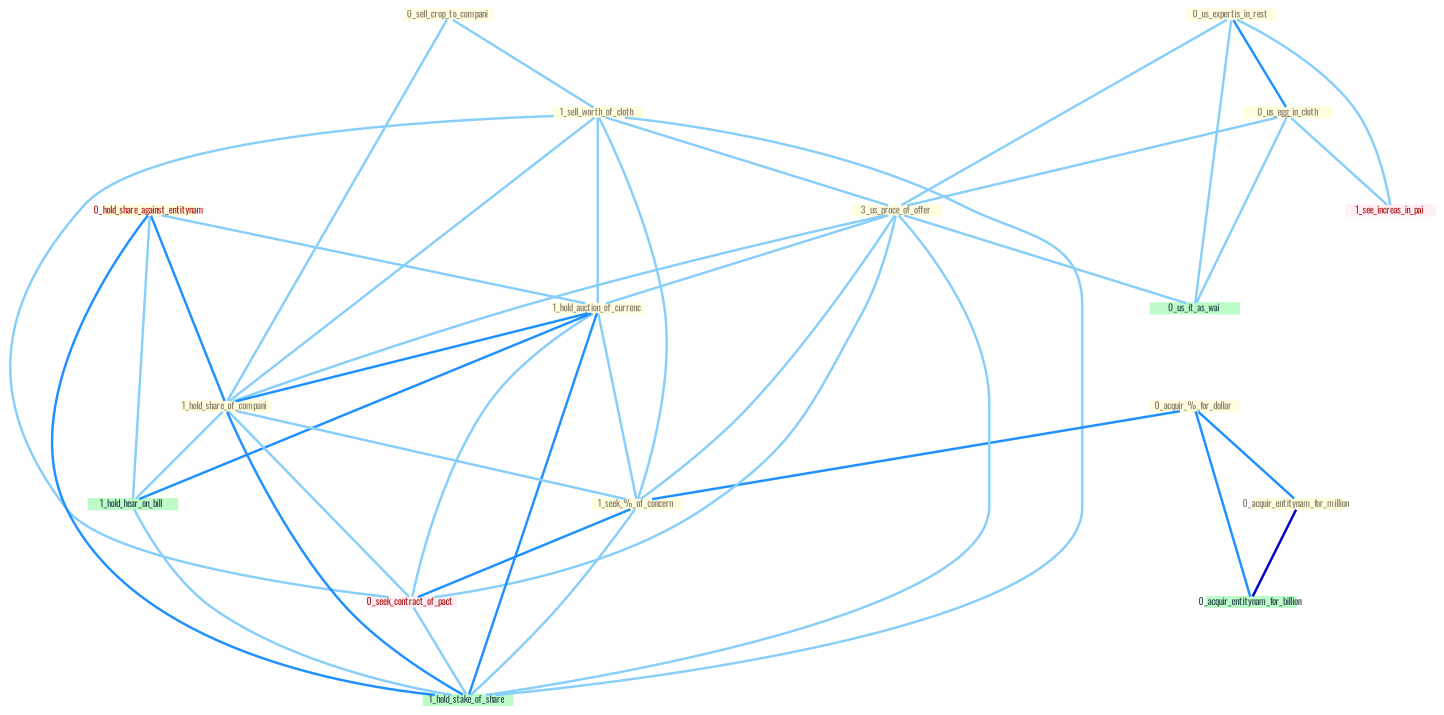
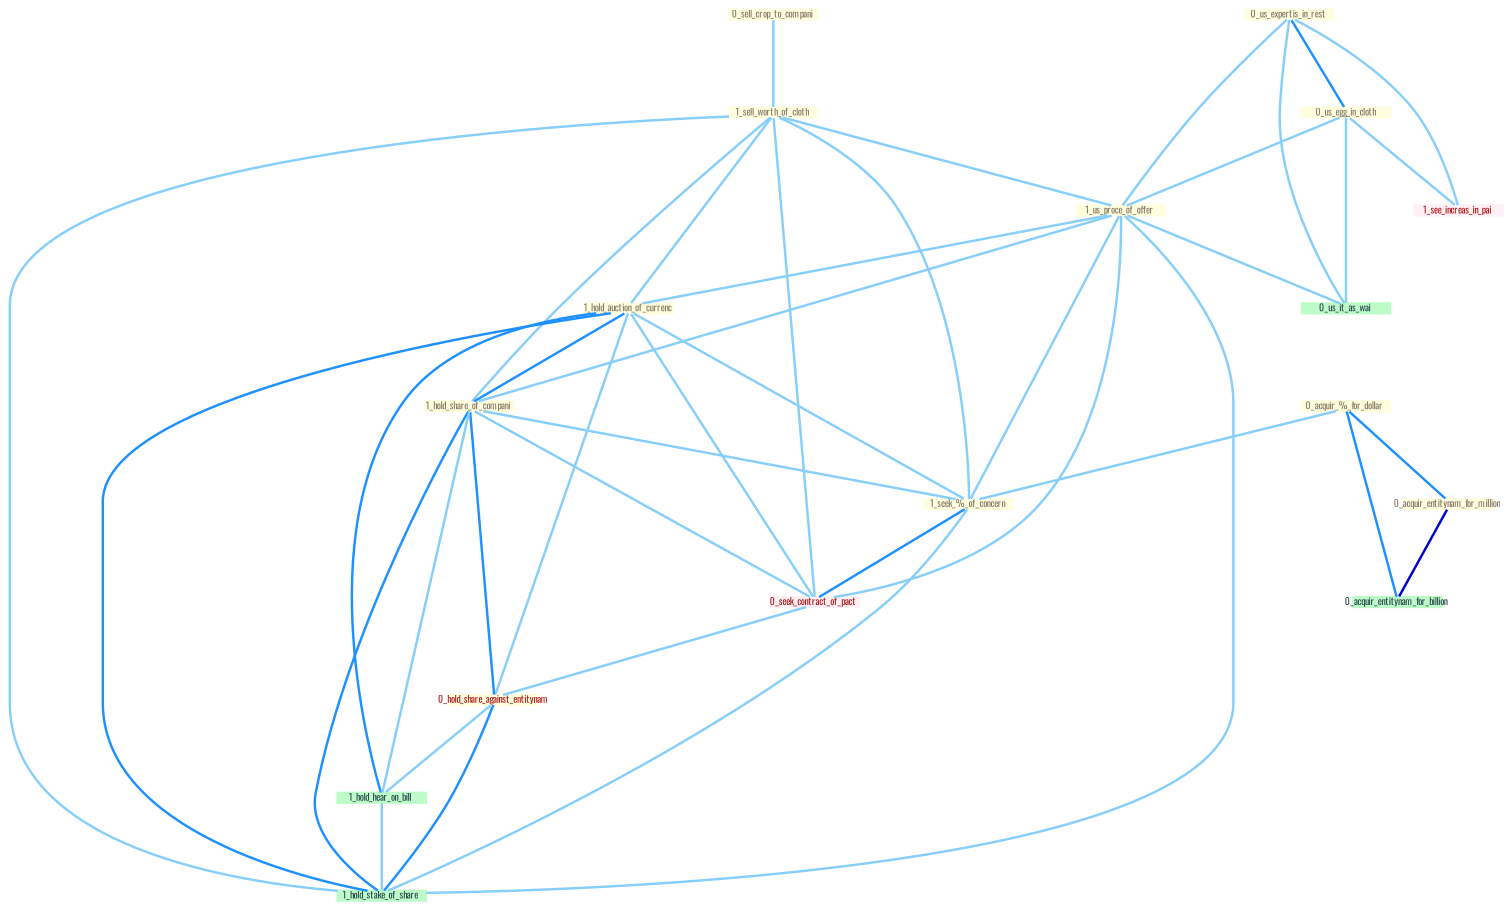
edge "0_sell_crop_to_compani" -- "1_hold_share_of_compani": removed
node "3_us_proce_of_offer": label "3_us_proce_of_offer" -> "1_us_proce_of_offer"
edge "0_acquir_%_for_dollar" -- "1_seek_%_of_concern": color #1e90ff -> #87cefa
edge "0_seek_contract_of_pact" -- "1_hold_stake_of_share": now "0_seek_contract_of_pact" -- "0_hold_share_against_entitynam"
